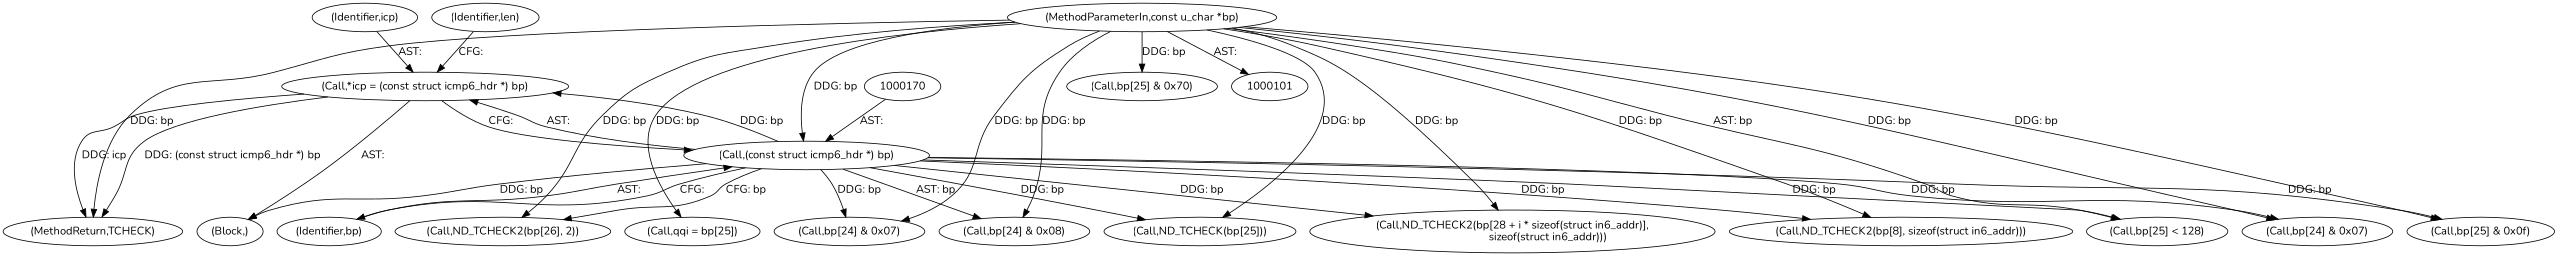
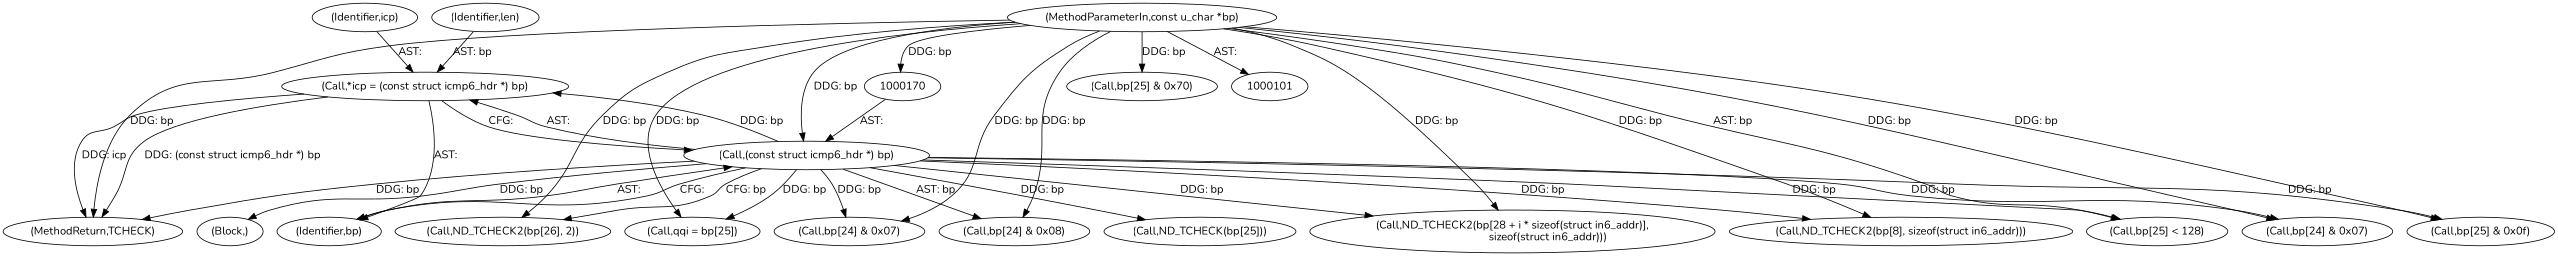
edge "(Identifier,len)" -> "(Call,*icp = (const struct icmp6_hdr *) bp)": label "CFG: " -> "AST: bp"
edge "(MethodParameterIn,const u_char *bp)" -> "(Call,ND_TCHECK(bp[25]))": now "(MethodParameterIn,const u_char *bp)" -> "1000170"
edge "(Call,*icp = (const struct icmp6_hdr *) bp)" -> "(Block,)": now "(Call,*icp = (const struct icmp6_hdr *) bp)" -> "(Identifier,bp)"
edge "(Call,(const struct icmp6_hdr *) bp)" -> "(MethodReturn,TCHECK)": added, label "DDG: bp"
edge "(Call,(const struct icmp6_hdr *) bp)" -> "(Call,qqi = bp[25])": added, label "DDG: bp"
